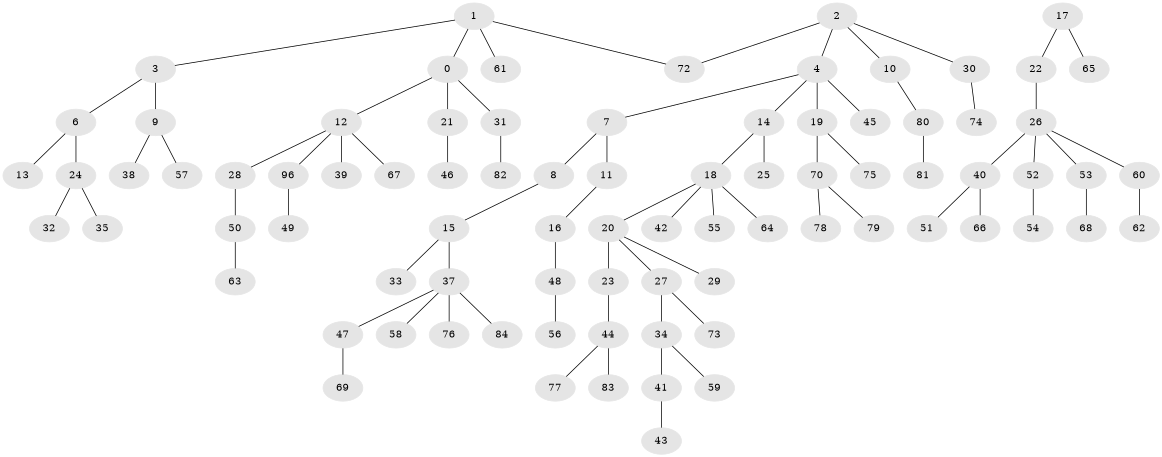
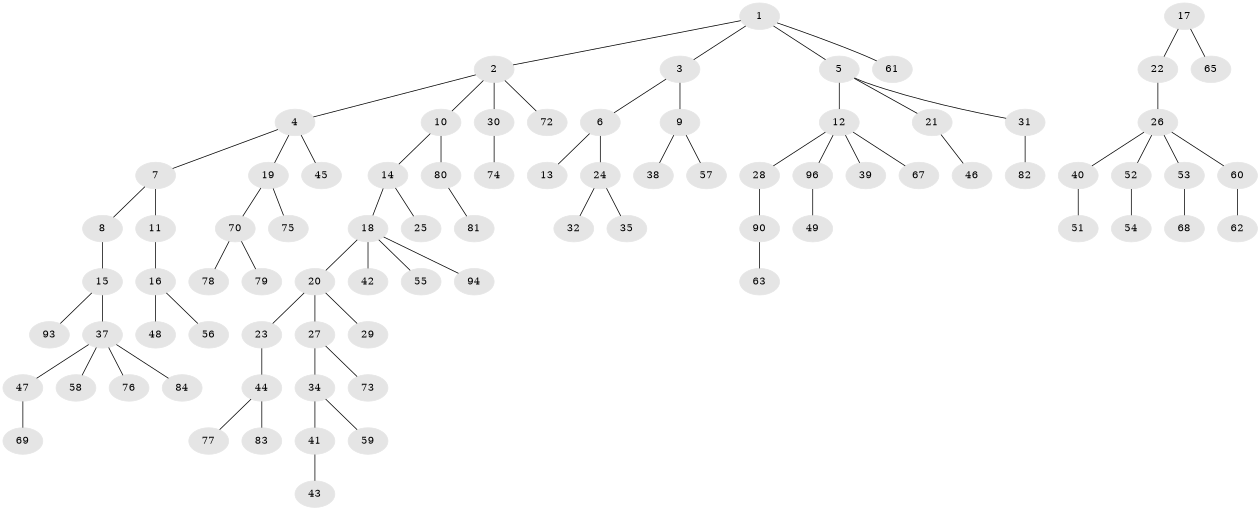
edge "1" -- "72": now "1" -- "2"
node "0": label "0" -> "5"
edge "4" -- "14": now "10" -- "14"
node "50": label "50" -> "90"
node "64": label "64" -> "94"
node "66": removed
node "33": label "33" -> "93"
edge "48" -- "56": now "16" -- "56"
